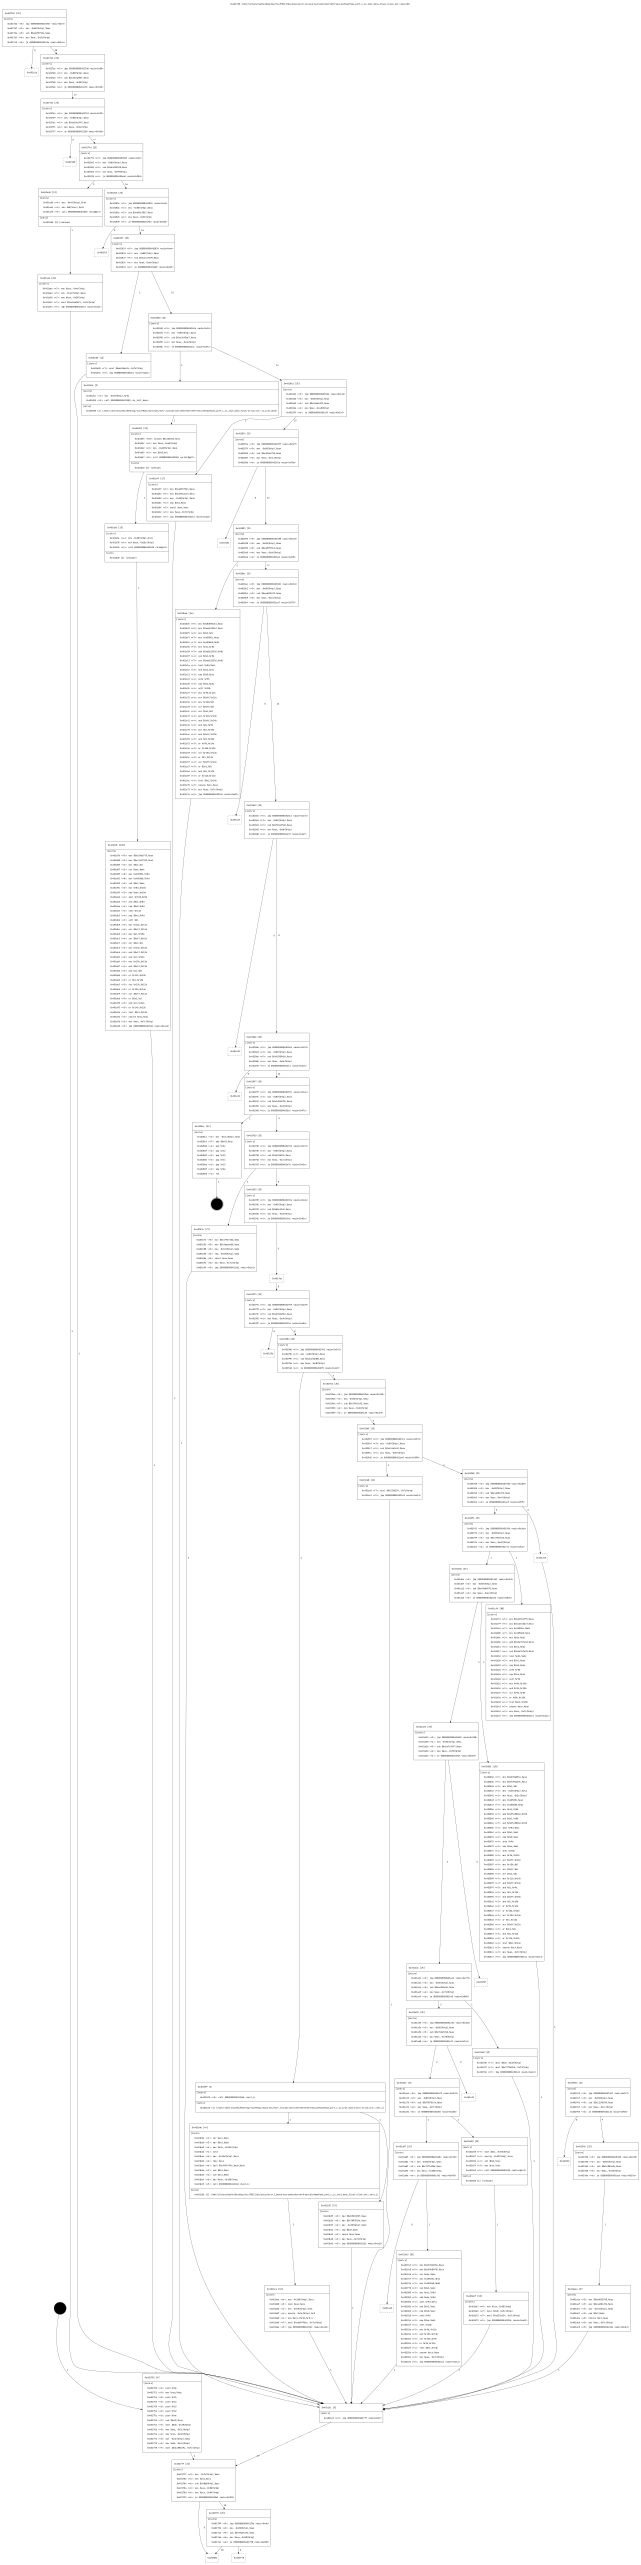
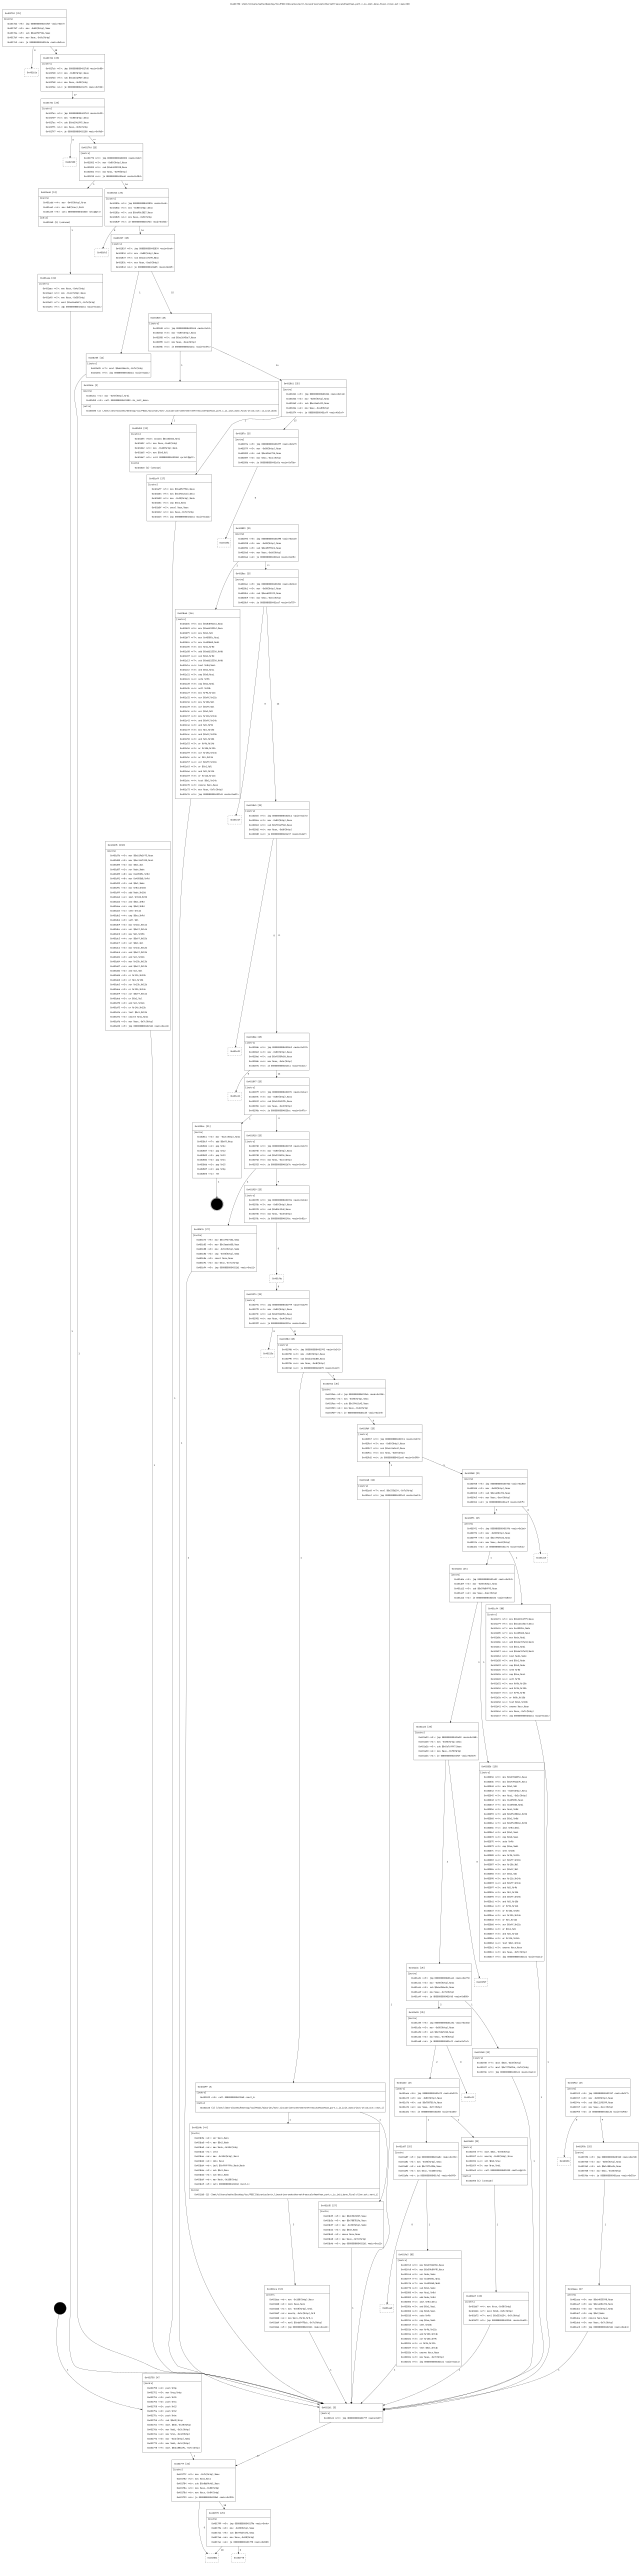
edge "0x40187a [25]" -> "0x401893 [25]": removed, label "13"
node "0x401d6c [15]": removed
edge "0x4019bf [25]" -> "0x401ce8 [12]": reversed
edge "0x401ac5" -> "0x402161 [5]": now "0x401cf4 [88]" -> "0x402161 [5]"
